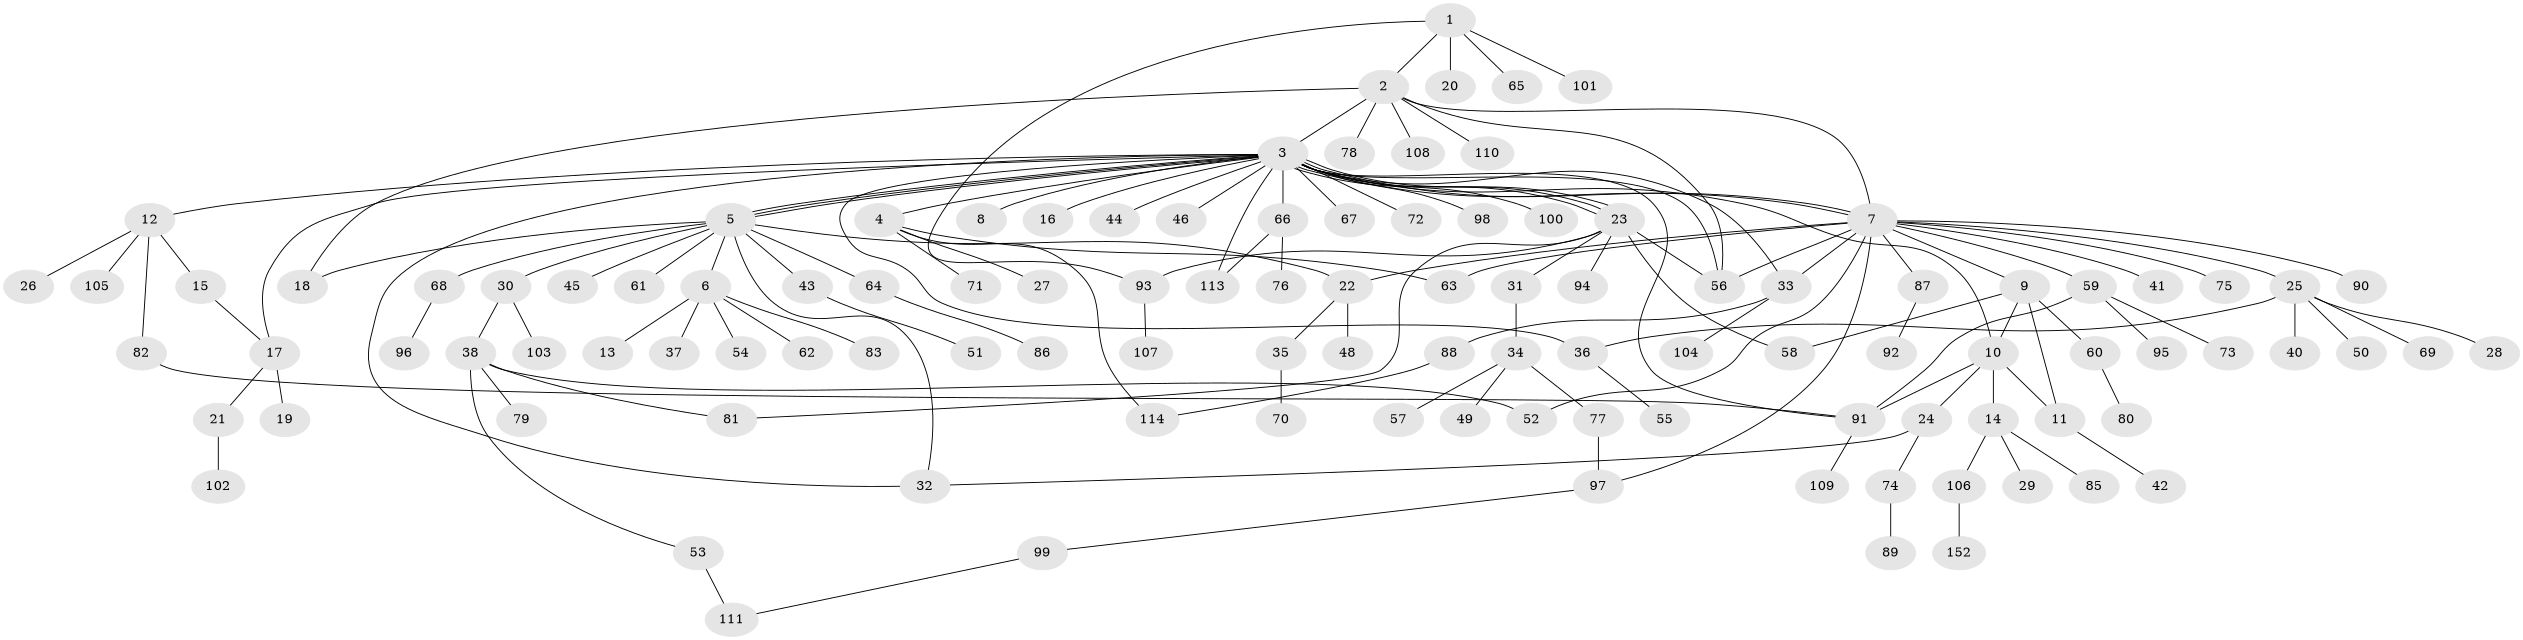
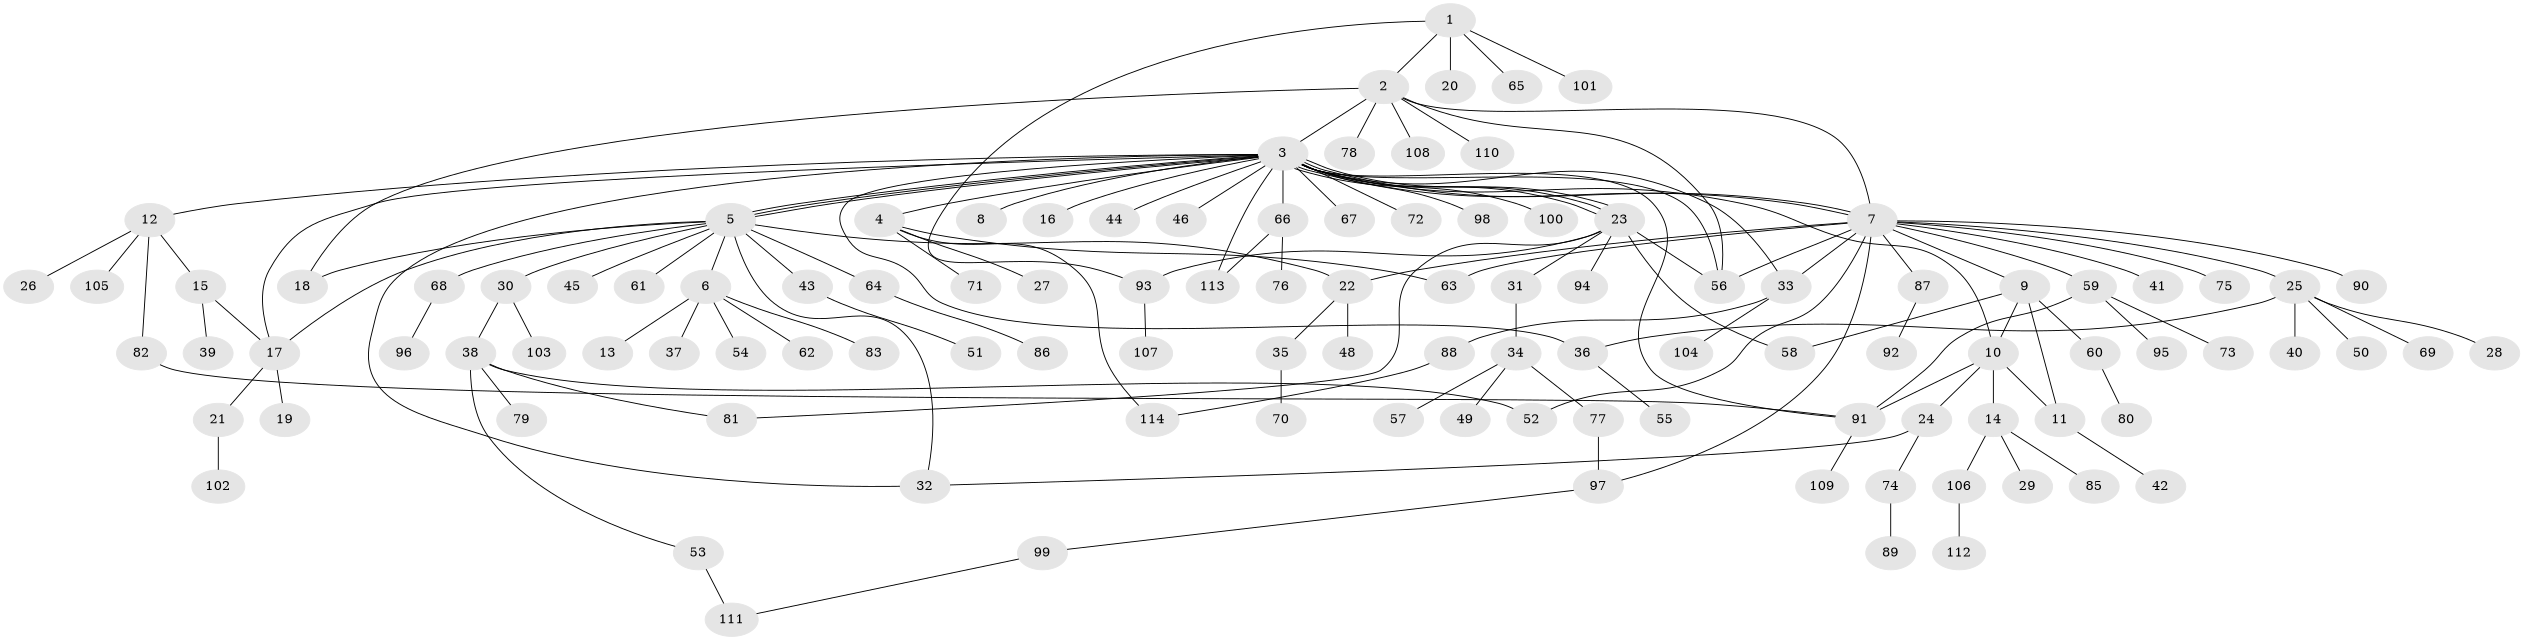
edge "5" -- "17": added
node "39": added
node "152": label "152" -> "112"
